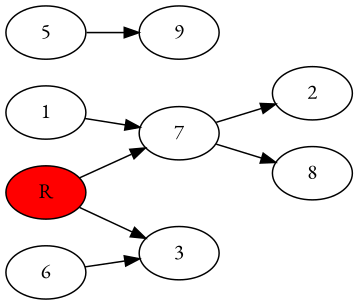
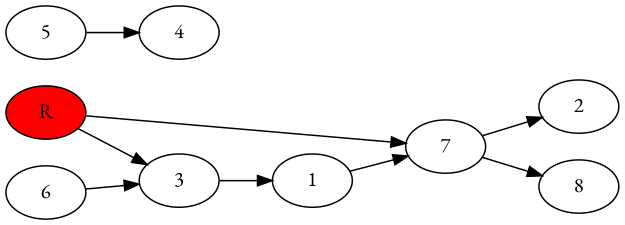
node "9": label "9" -> "4"
edge "3" -> "1": added
